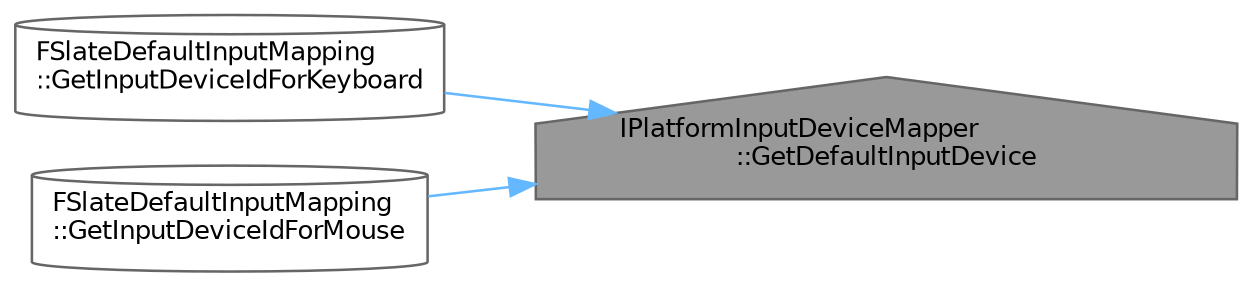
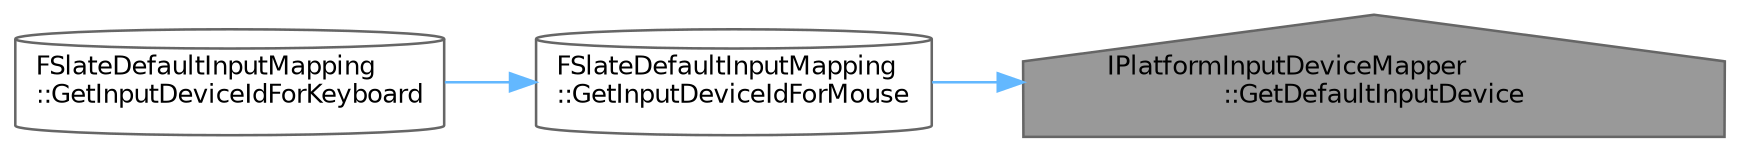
edge "FSlateDefaultInputMapping ::GetInputDeviceIdForKeyboard" -> "IPlatformInputDeviceMapper ::GetDefaultInputDevice": now "FSlateDefaultInputMapping ::GetInputDeviceIdForKeyboard" -> "FSlateDefaultInputMapping ::GetInputDeviceIdForMouse"
